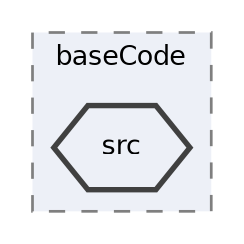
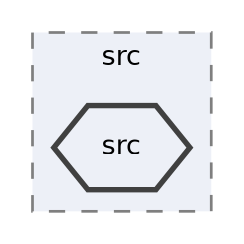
cluster "baseCode": label "baseCode" -> "src"
